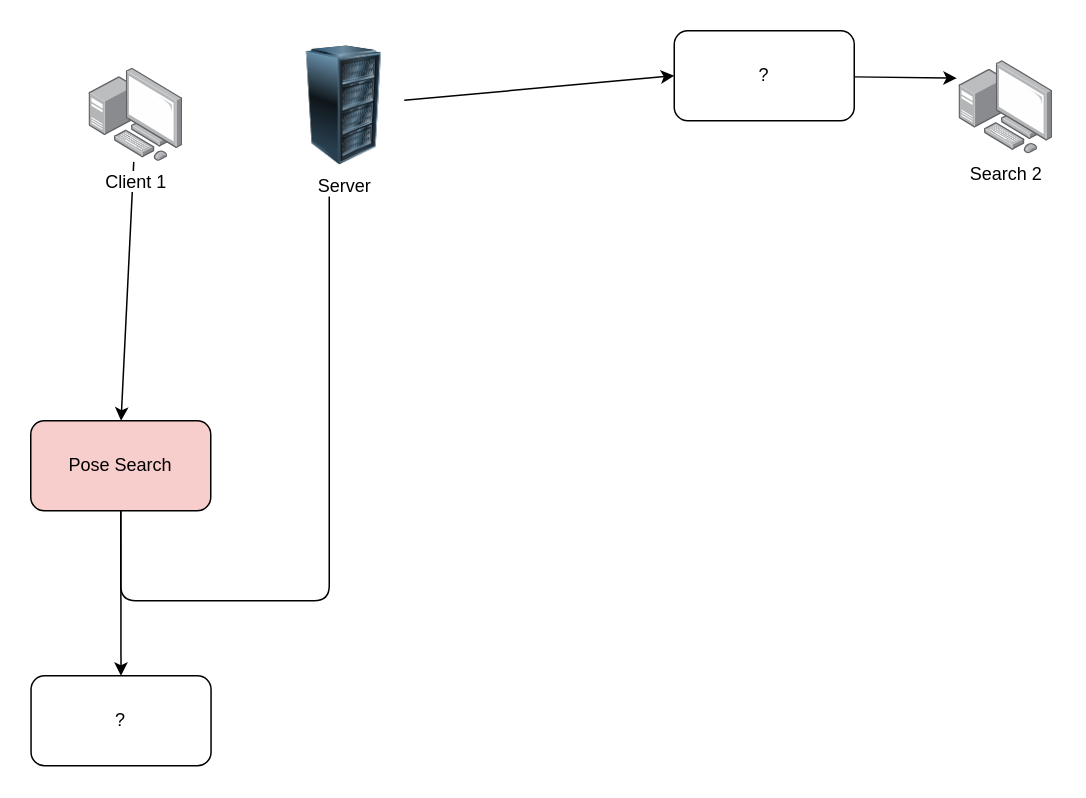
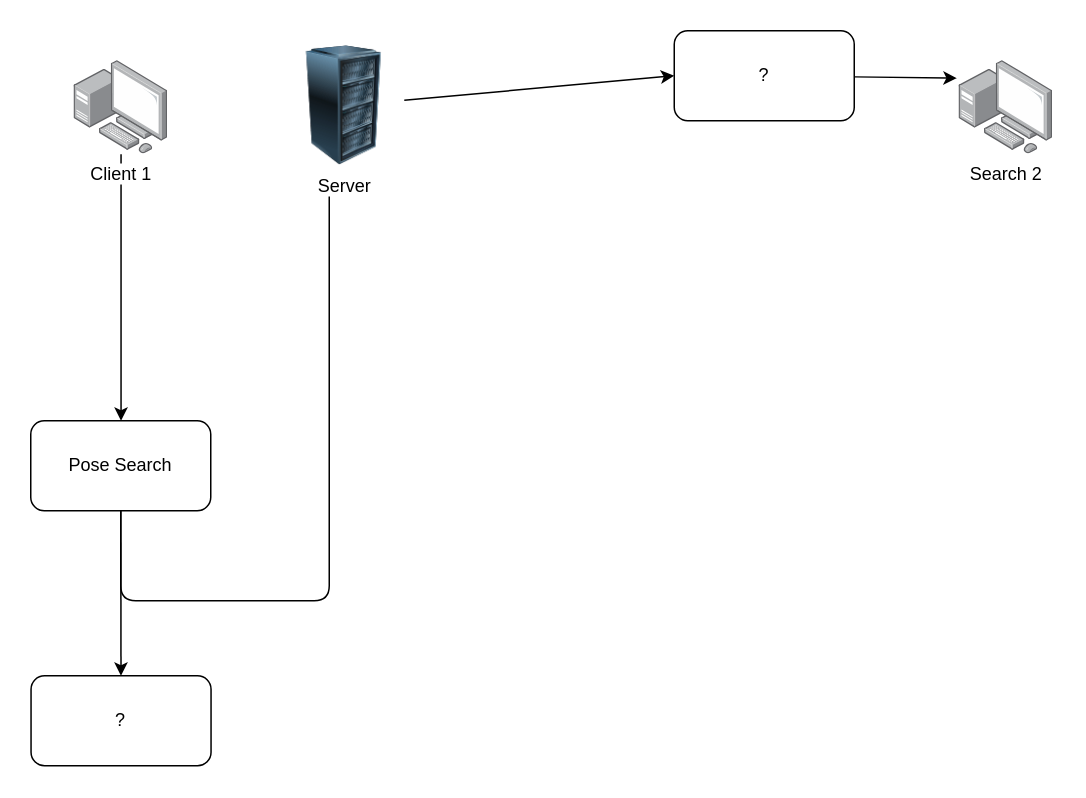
node "Client 1": moved (136, 115) -> (121, 108)
node "Pose Search": fillcolor #f8cecc -> #ffffff
